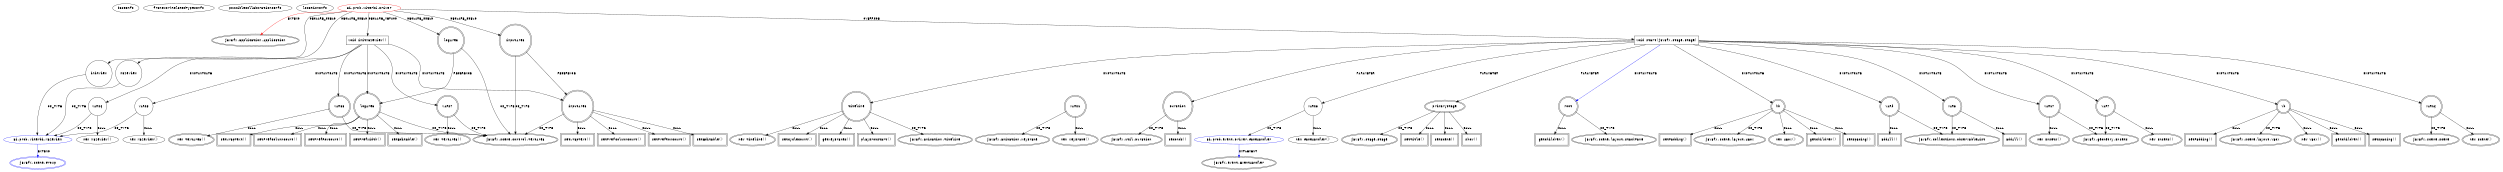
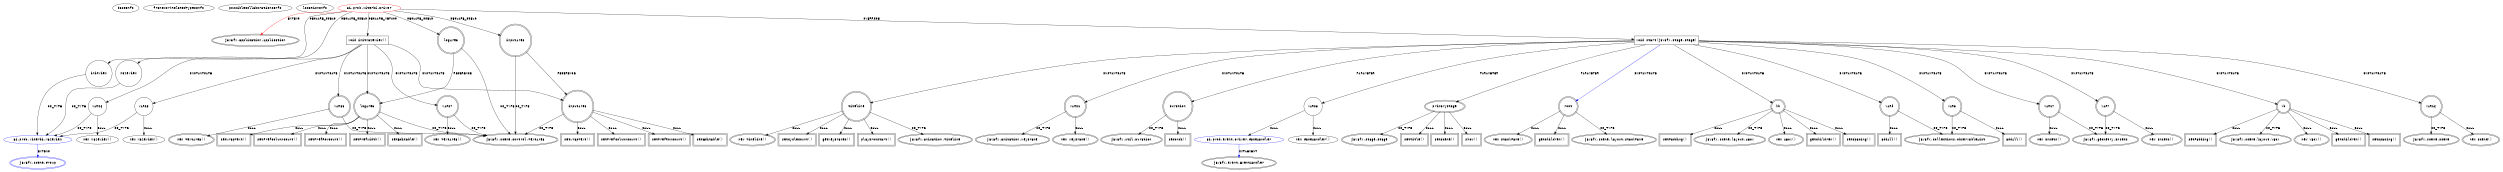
edge "void start(javafx.stage.Stage)" -> "VAR21": added, label "INSTANTIATE"
edge "VAR23" -> "ai.prob.event.Driver.GameHandler": label "OF_TYPE" -> "CALL"
node "new StackPane()": added
